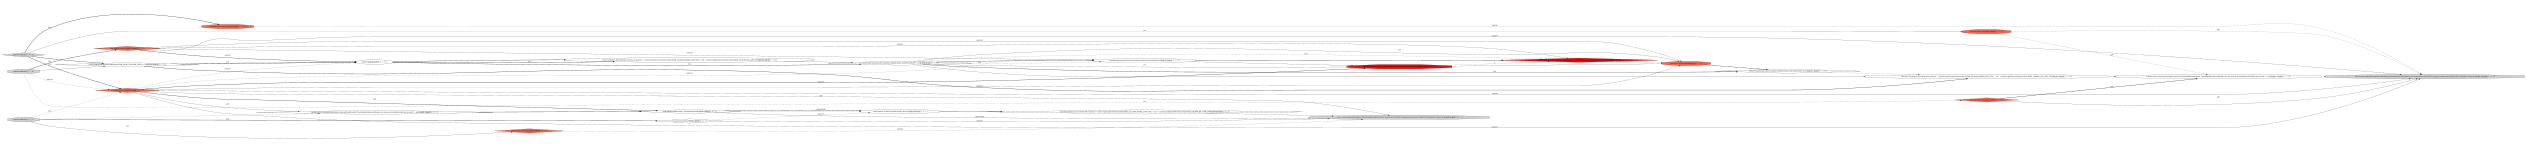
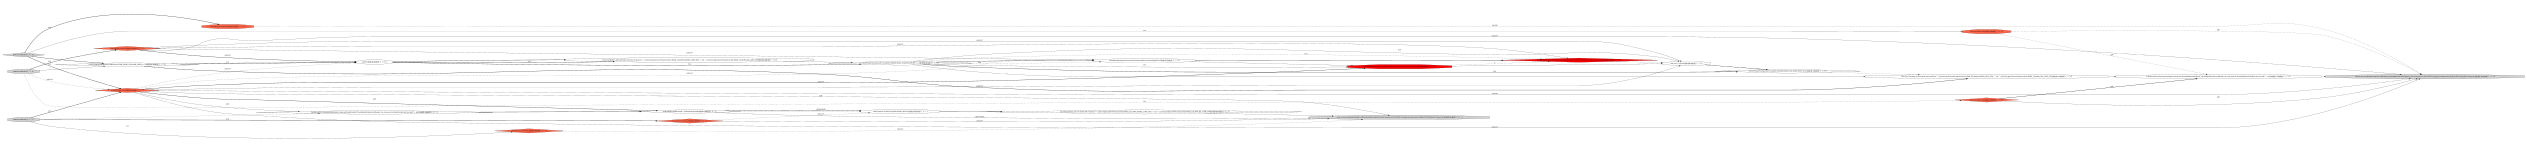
node "this.conf = jobConf@@@9@@@['1', '1', '0']": fillcolor tomato -> white
edge "getRecordReader['0', '0', '1']" -> "final InputSplit split@@@2@@@['1', '1', '1']": style dashed -> bold
node "final JobConf jobConf@@@2@@@['0', '0', '1']": fillcolor white -> tomato
